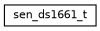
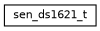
node "sen_ds1661_t": label "sen_ds1661_t" -> "sen_ds1621_t"
